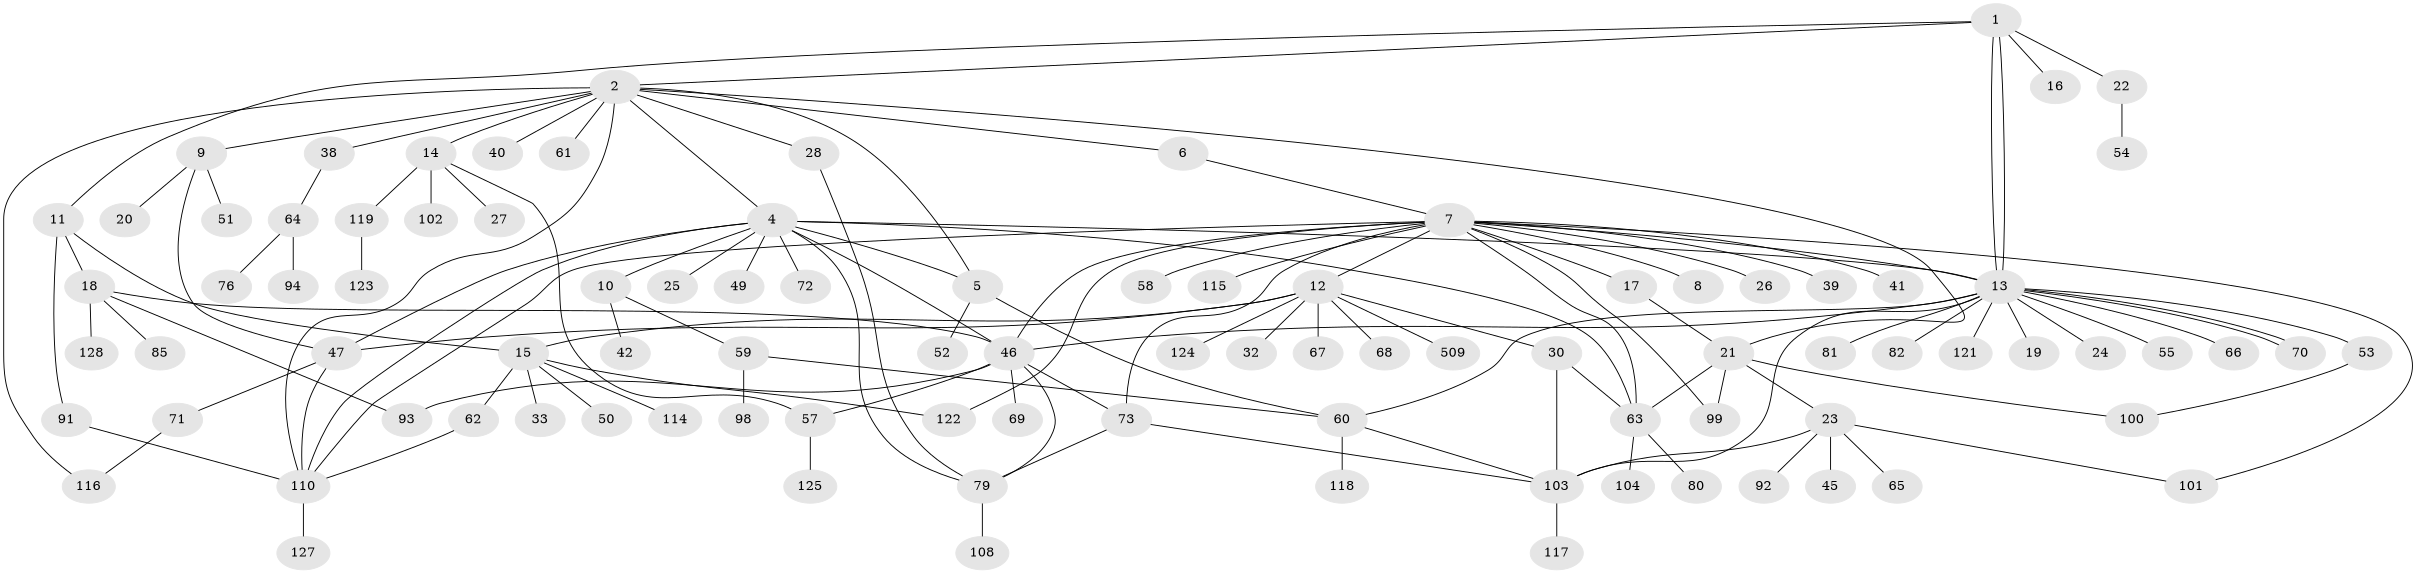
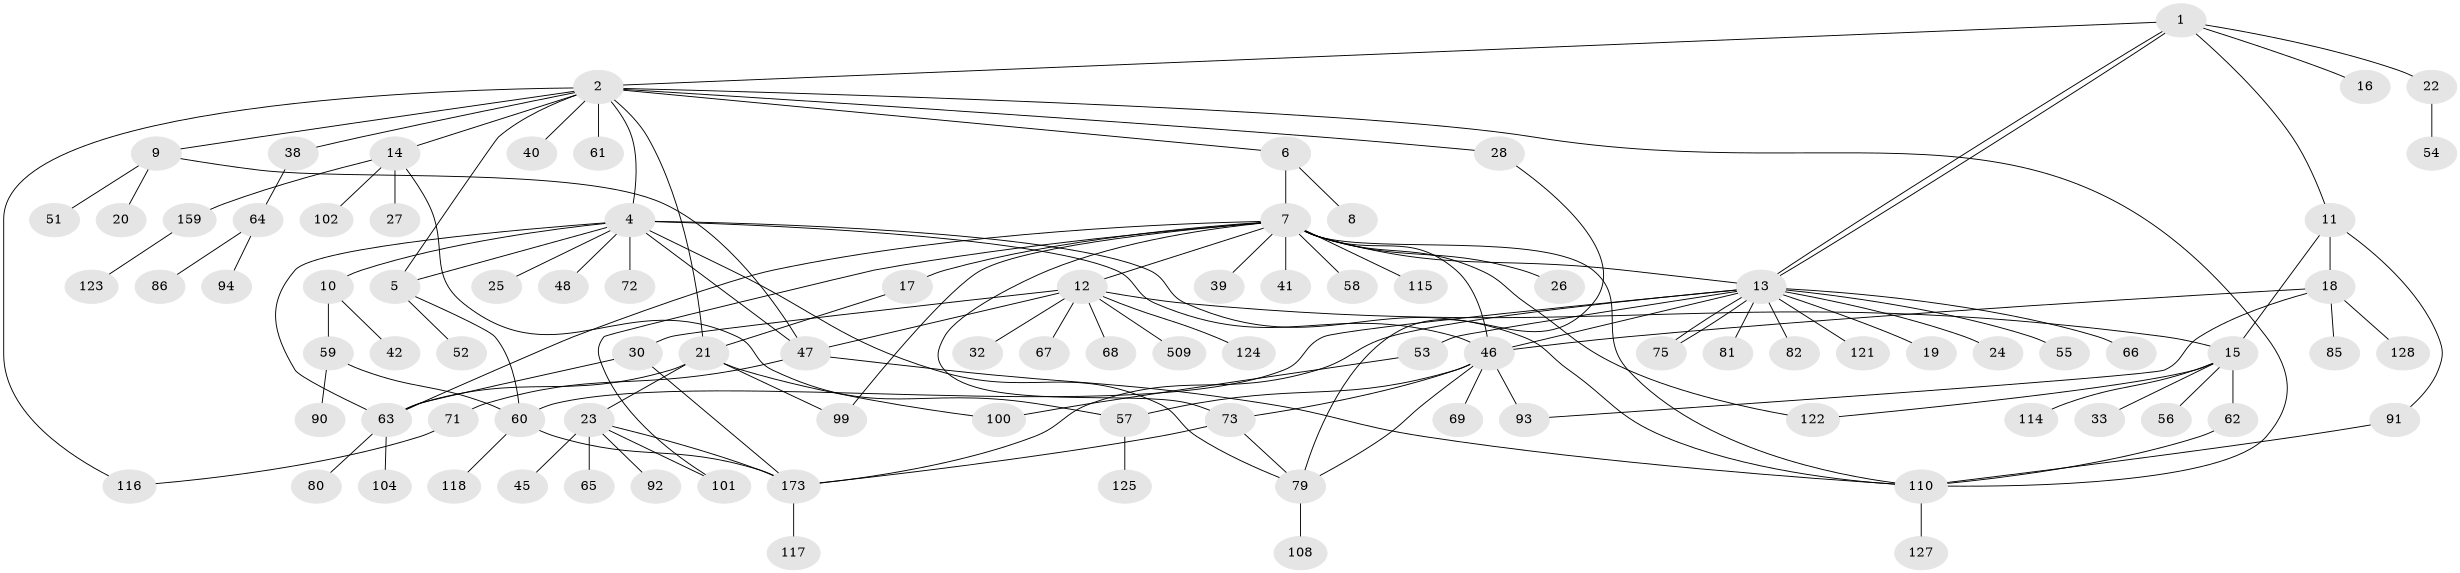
node "119": label "119" -> "159"
edge "4" -- "13": removed
edge "7" -- "8": now "6" -- "8"
node "76": label "76" -> "86"
node "49": label "49" -> "48"
node "70": label "70" -> "75"
node "50": label "50" -> "56"
node "98": label "98" -> "90"
node "103": label "103" -> "173"
